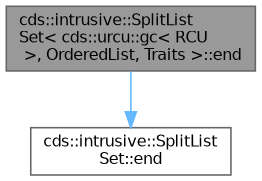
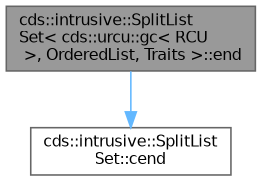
node "cds::intrusive::SplitList Set::end": label "cds::intrusive::SplitList Set::end" -> "cds::intrusive::SplitList Set::cend"
